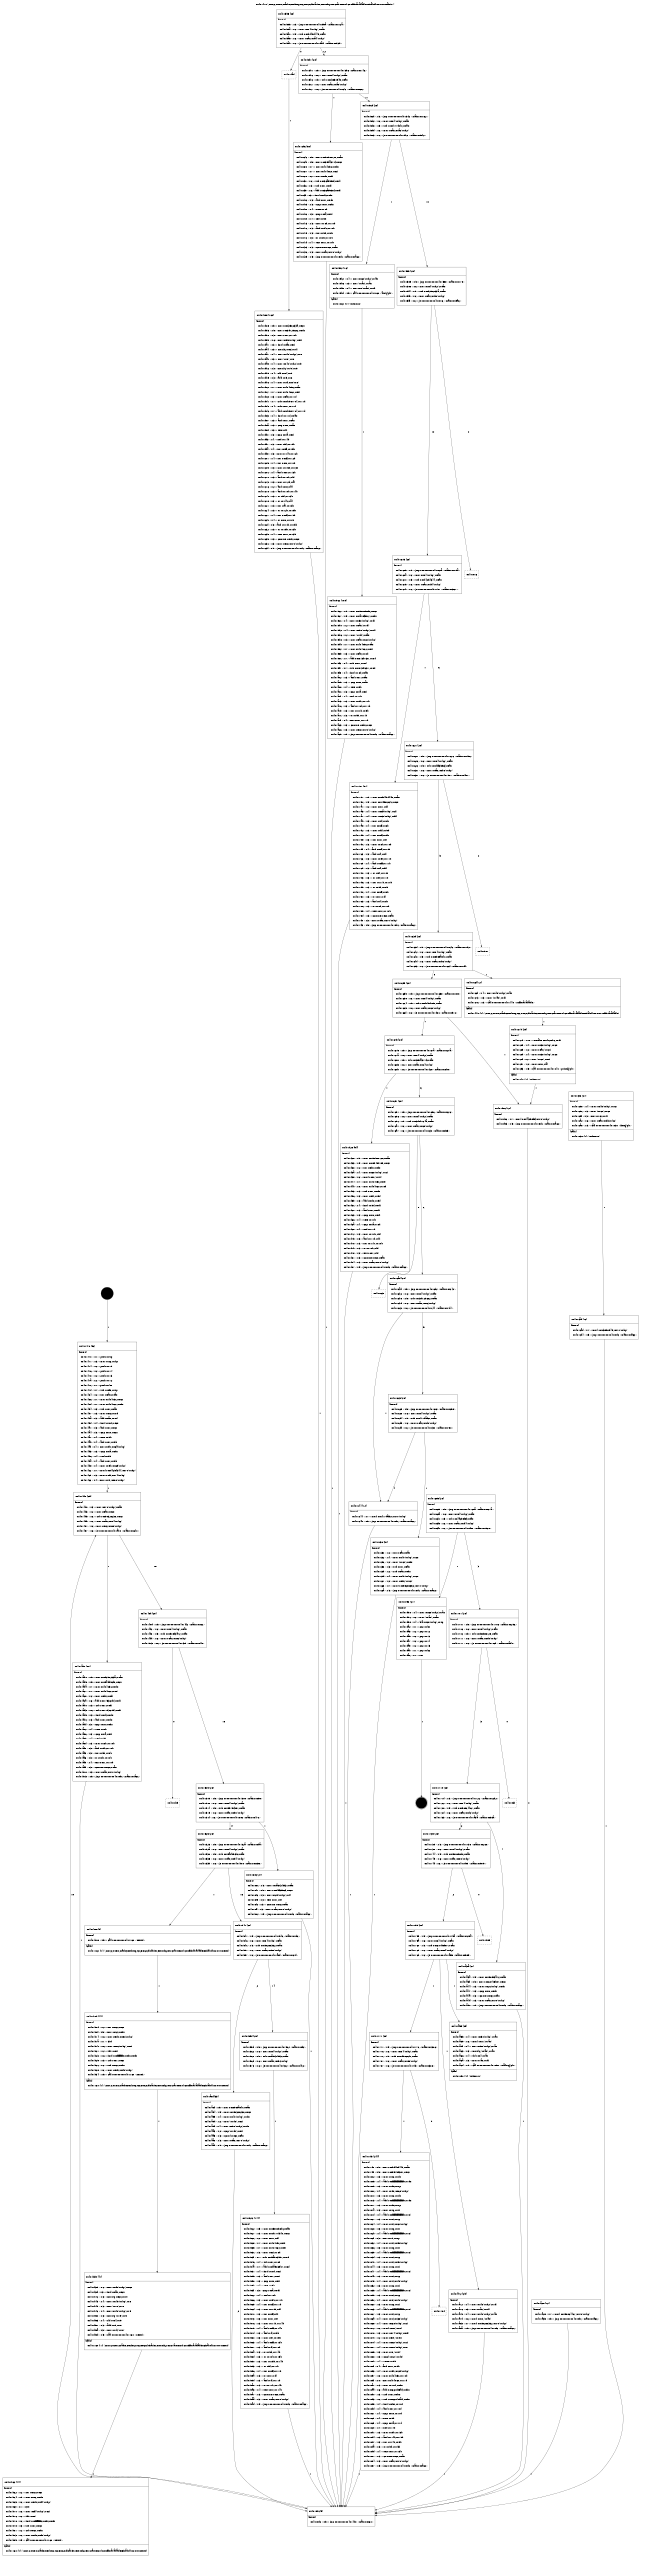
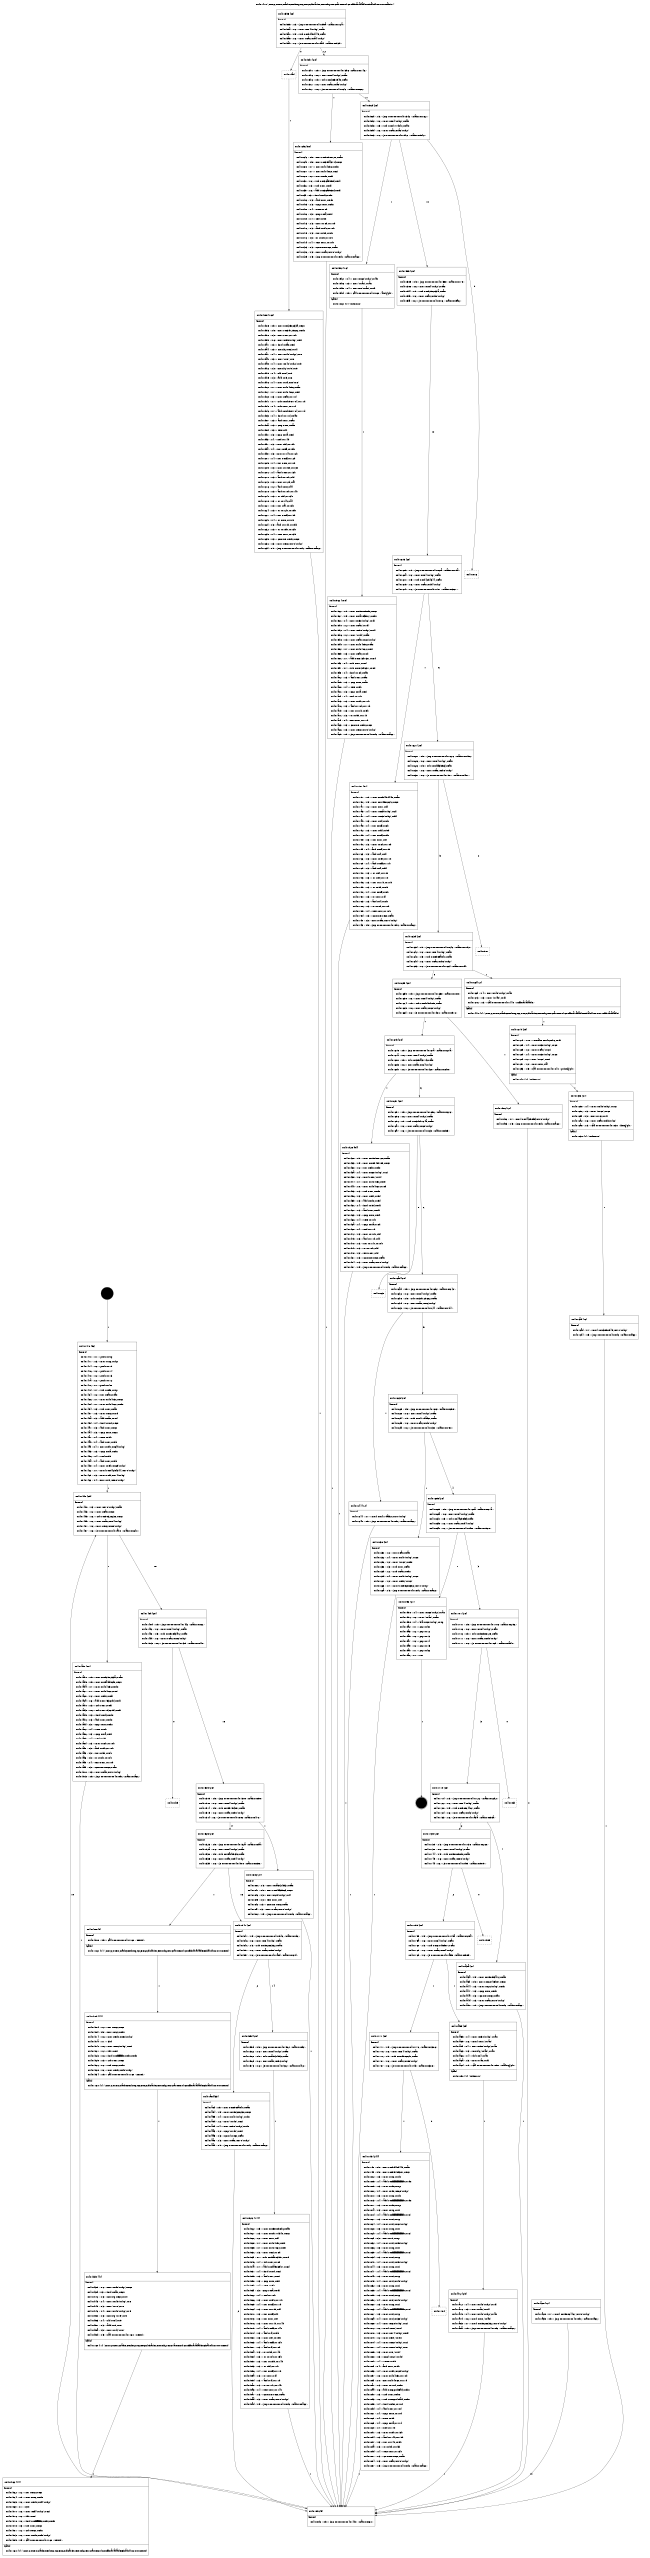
edge "0x4015e9 [28]" -> "0x401e16": now "0x4015cd [28]" -> "0x401e16"
edge "0x401c7b [29]" -> "0x401d8c [12]": now "0x401c7b [29]" -> "0x401c98 [21]"
edge "0x4016c9 [28]" -> "0x401c44 [12]": now "0x4016c9 [28]" -> "0x4016e5 [28]"
edge "0x401755 [28]" -> "0x401a72 [29]": now "0x401a55 [29]" -> "0x401a72 [29]"
edge "0x401a2e [12]" -> "0x401edc [5]": label " 1" -> " 10"
